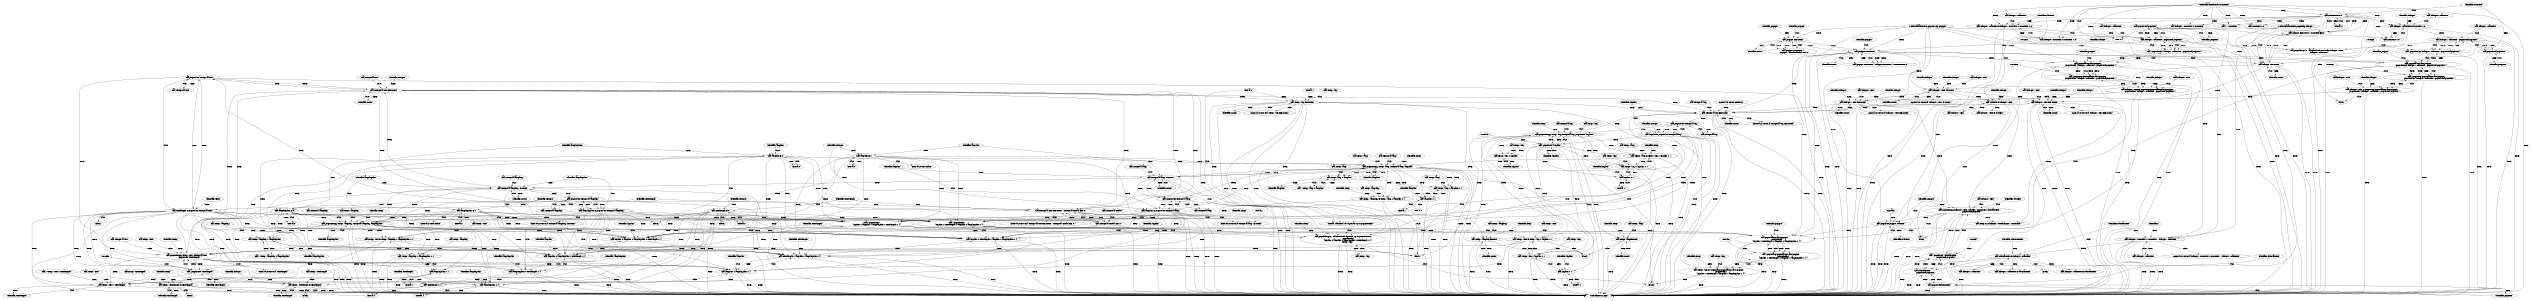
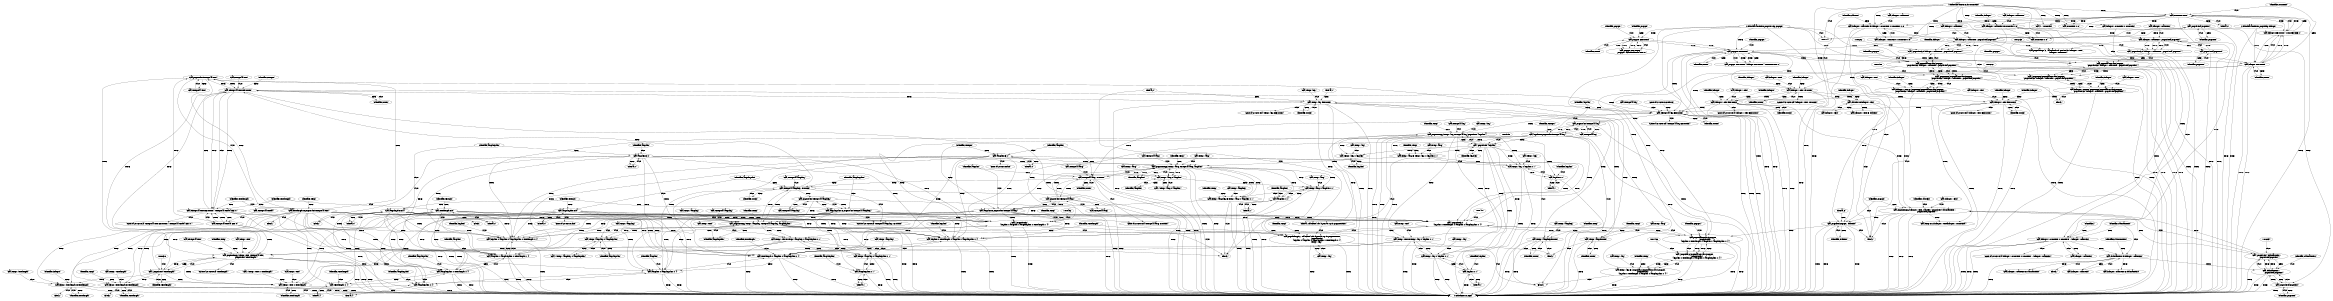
edge "(Call,info_ptr->text != NULL)" -> "(ControlStructure,if (info_ptr->text != NULL))": label "AST: " -> "DDG: "
edge "(Call,png_strlen(text_ptr[i].lang_key))" -> "(Call,text_ptr[i].lang_key != NULL)": removed, label "DDG:"
edge "(Call,textp->lang = textp->key + key_len + 1)" -> "(MethodReturn,RET)": now "(Call,(png_size_t)(key_len))" -> "(MethodReturn,RET)"
edge "(Call,lang_key_len = png_strlen(text_ptr[i].lang_key))" -> "(Call,lang_key_len + text_length + 4)": label "AST: " -> "DDG: "
